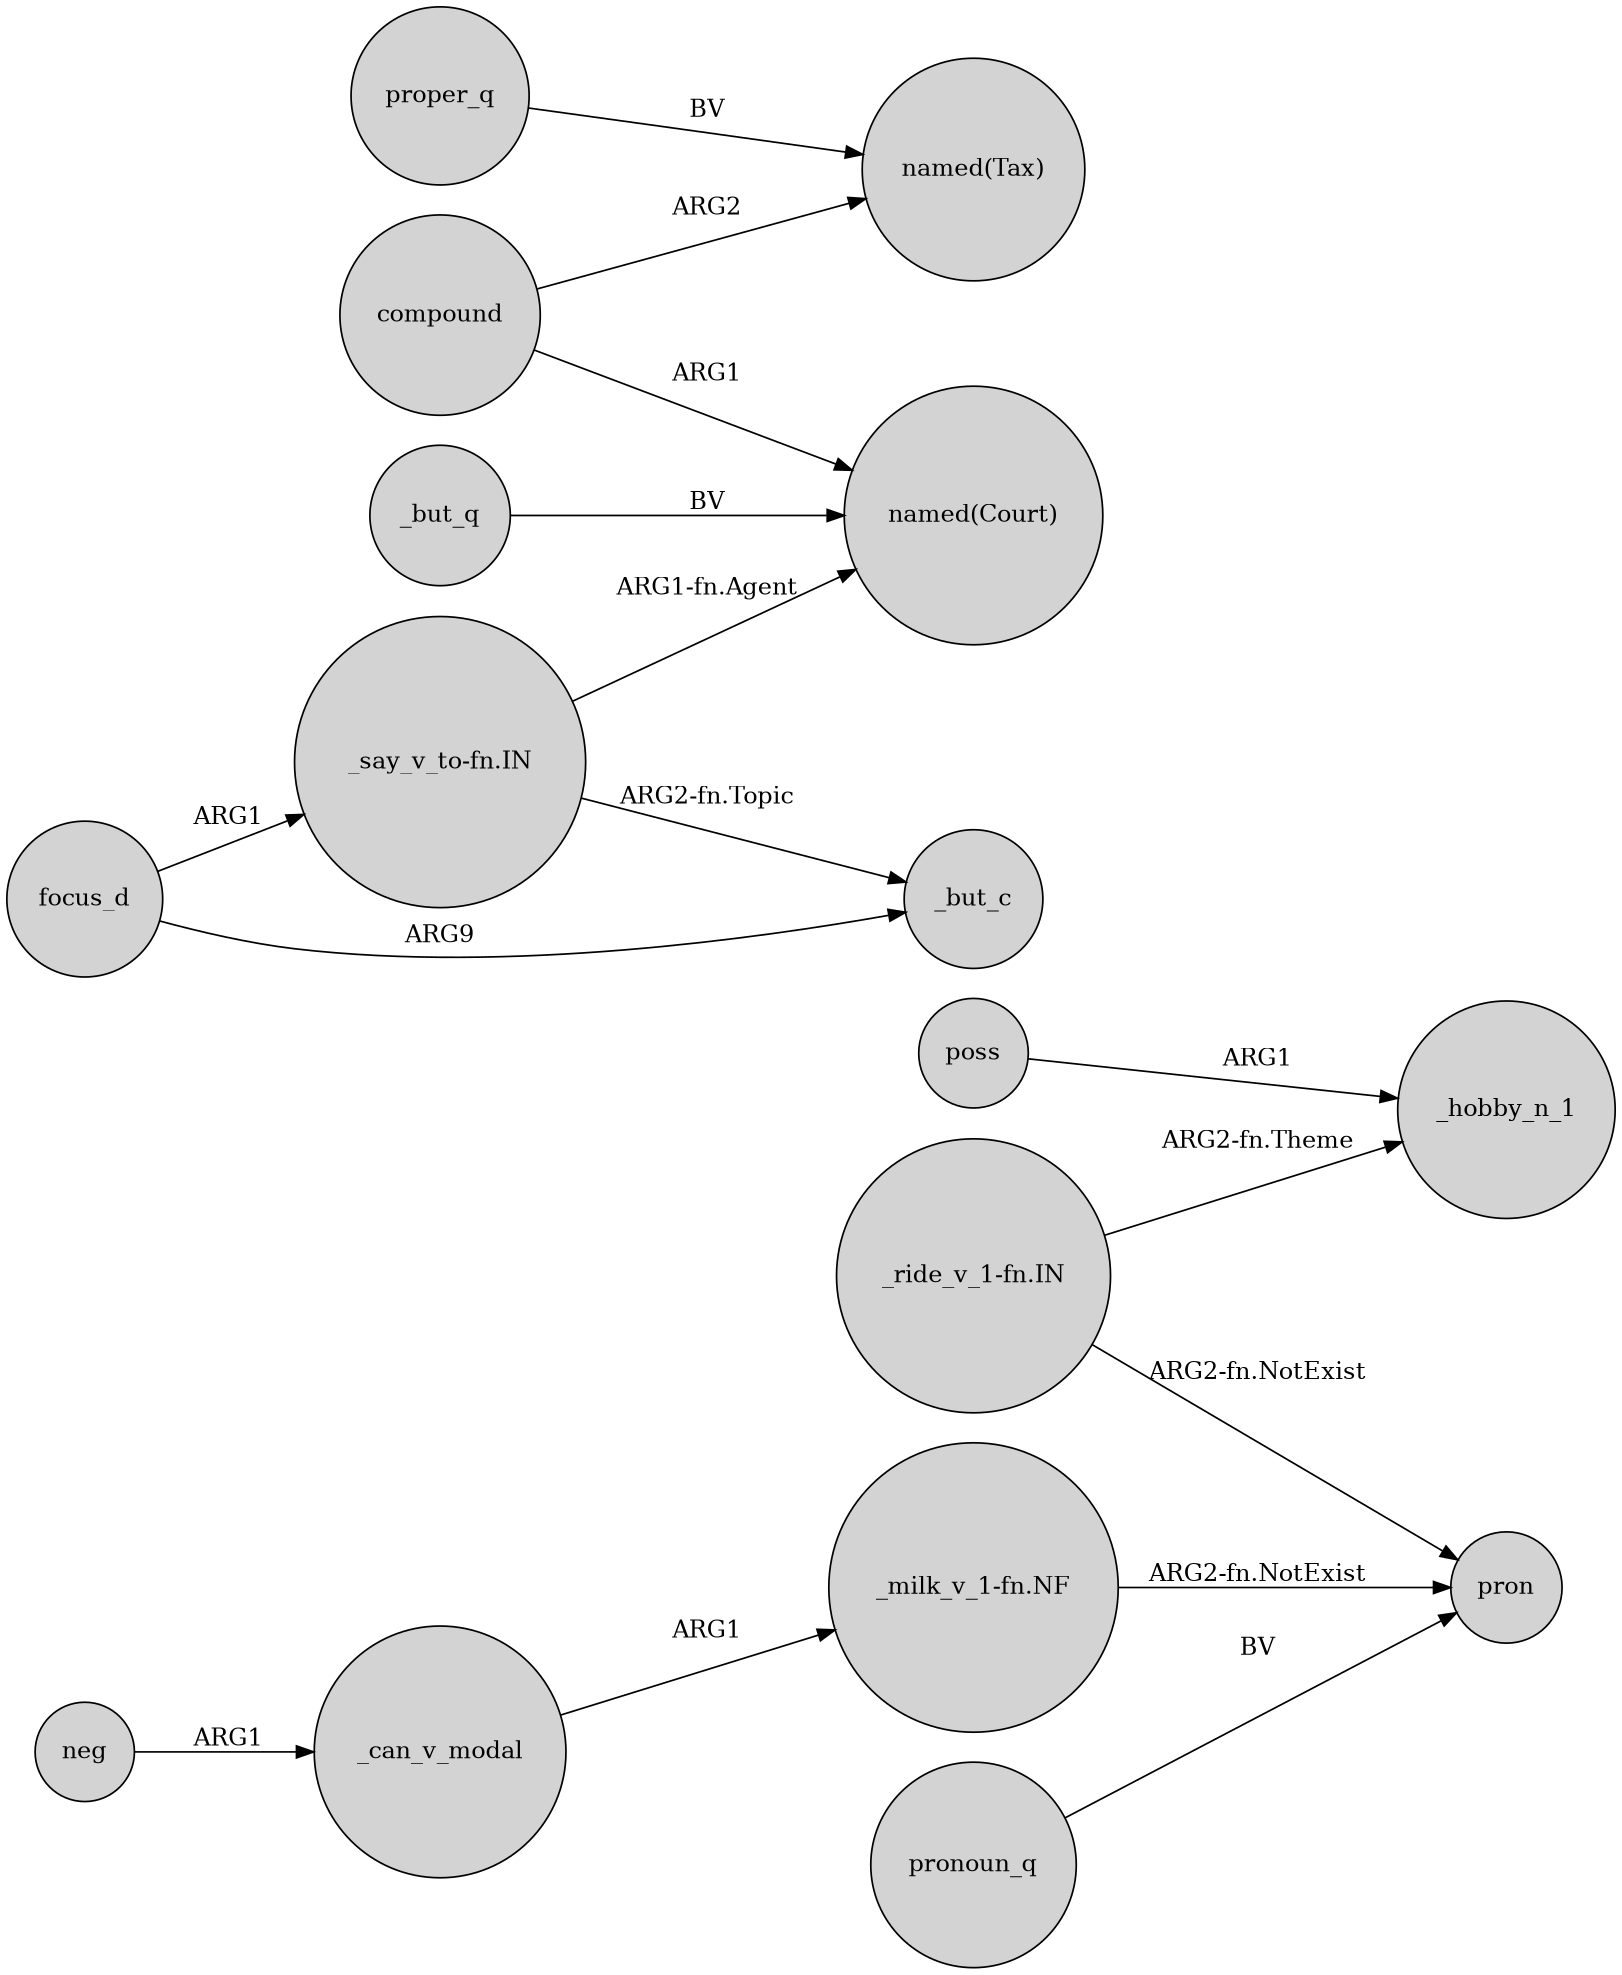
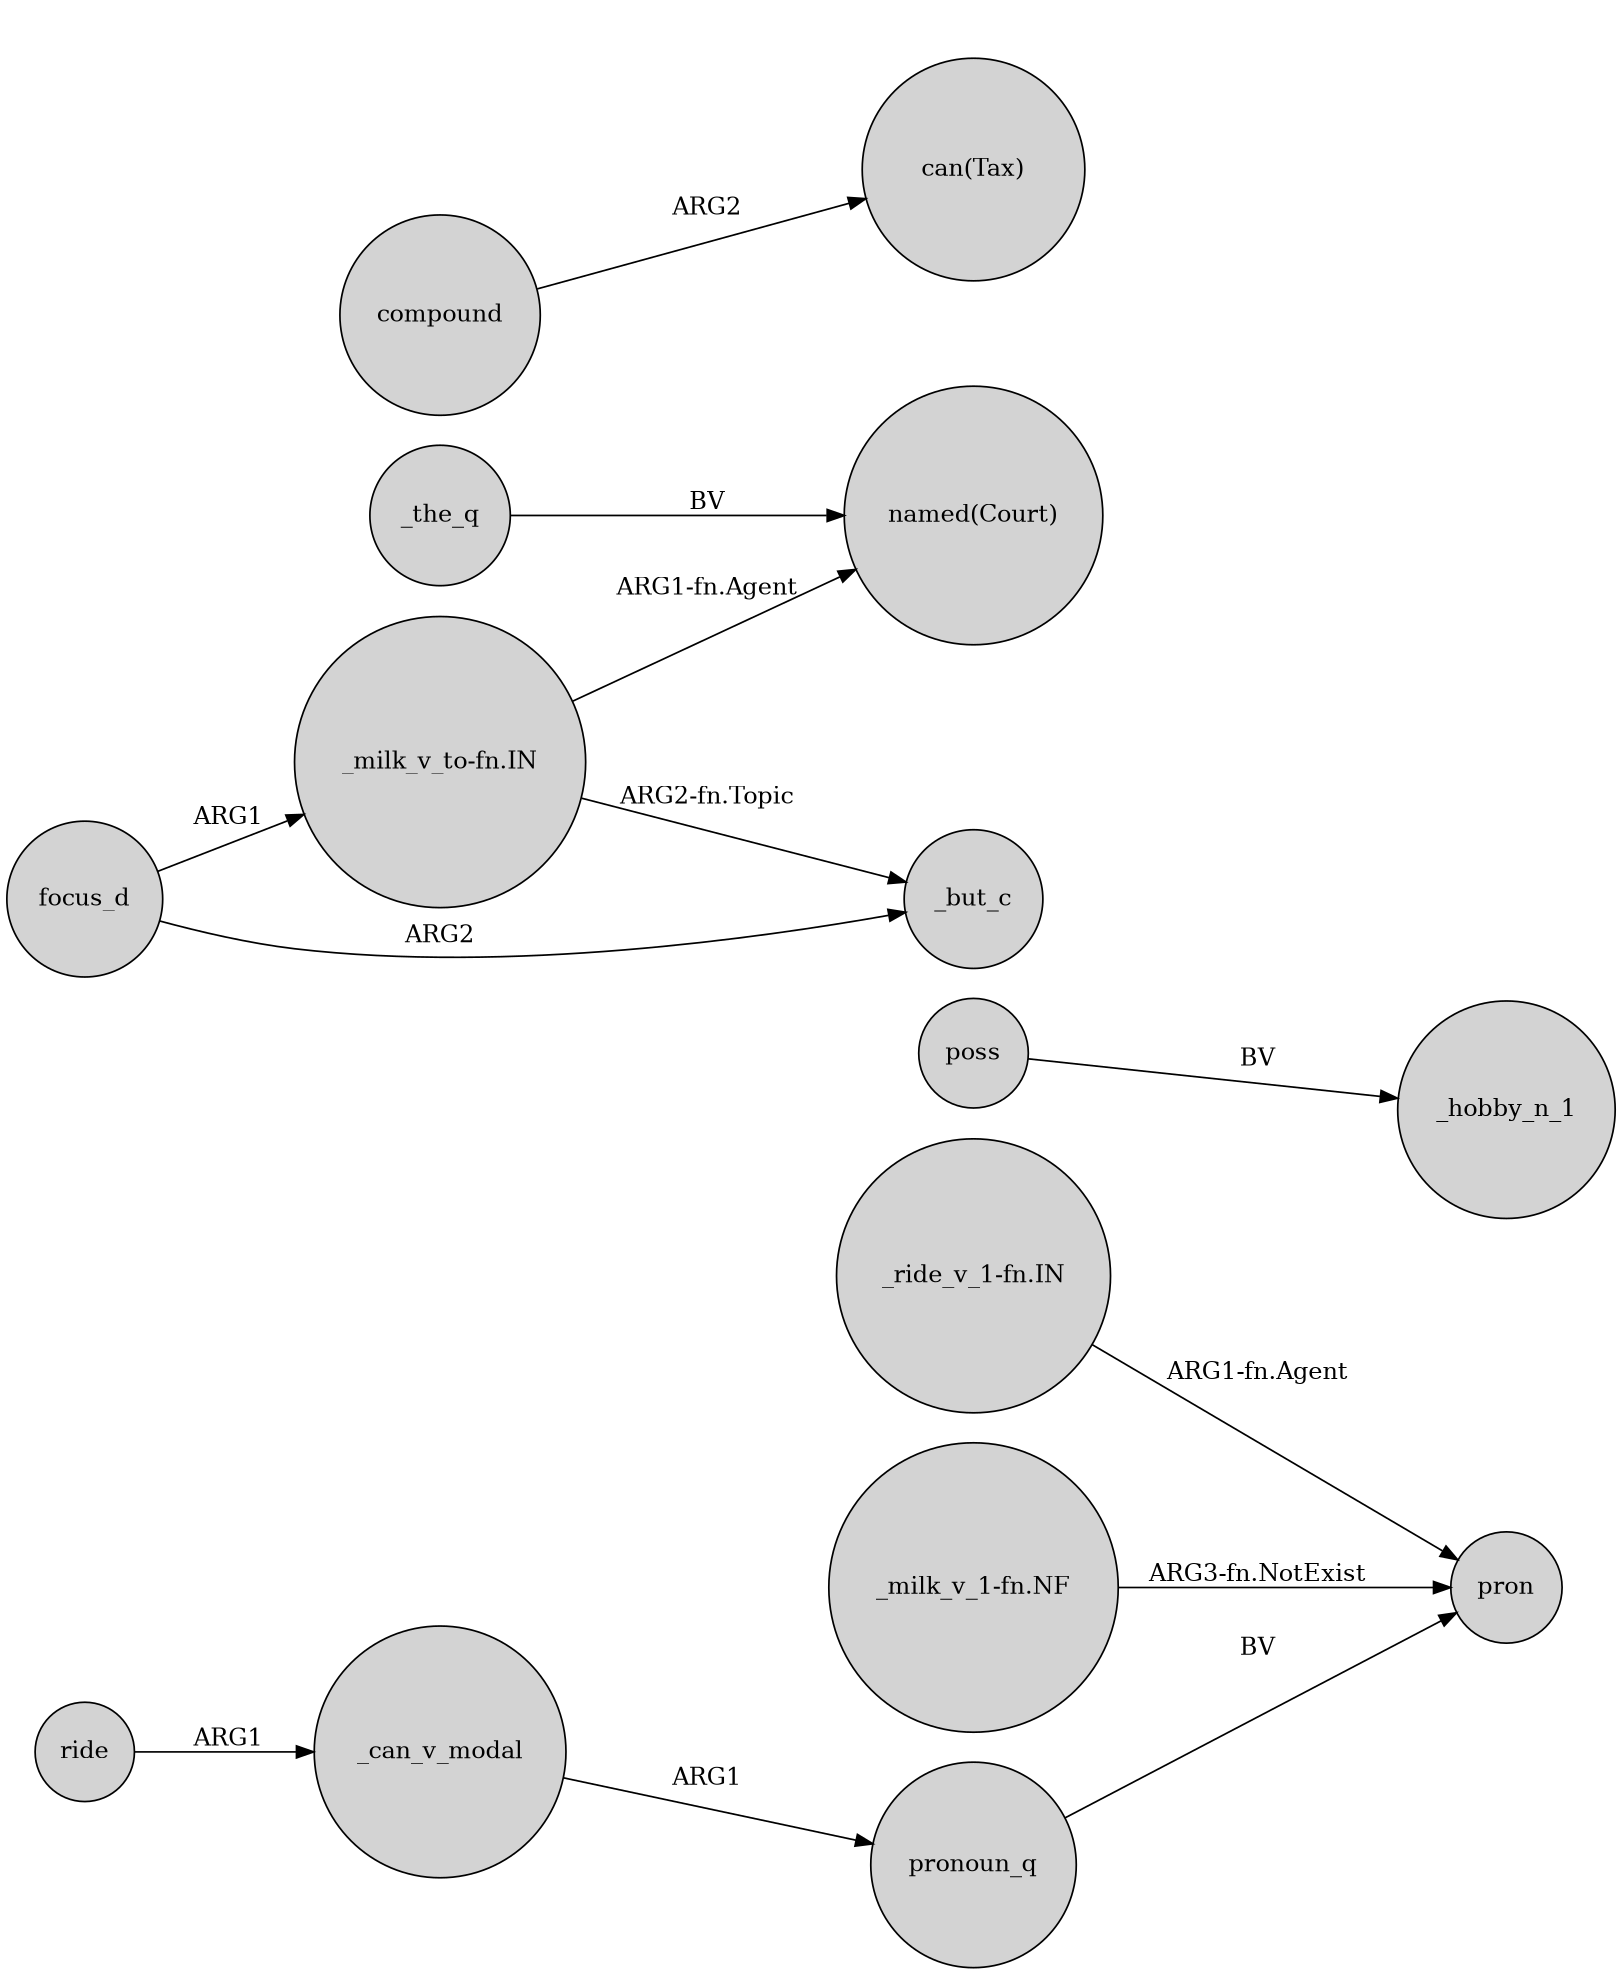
node "proper_q": removed
node "named(Tax)": label "named(Tax)" -> "can(Tax)"
edge "compound" -> "named(Court)": removed, label "ARG1"
node "_but_q": label "_but_q" -> "_the_q"
node "_say_v_to-fn.IN": label "_say_v_to-fn.IN" -> "_milk_v_to-fn.IN"
edge "focus_d" -> "_but_c": label "ARG9" -> "ARG2"
edge "poss" -> "_hobby_n_1": label "ARG1" -> "BV"
edge "_ride_v_1-fn.IN" -> "_hobby_n_1": removed, label "ARG2-fn.Theme"
edge "_ride_v_1-fn.IN" -> "pron": label "ARG2-fn.NotExist" -> "ARG1-fn.Agent"
edge "_milk_v_1-fn.NF" -> "pron": label "ARG2-fn.NotExist" -> "ARG3-fn.NotExist"
edge "_can_v_modal" -> "_milk_v_1-fn.NF": now "_can_v_modal" -> "pronoun_q"
node "neg": label "neg" -> "ride"
